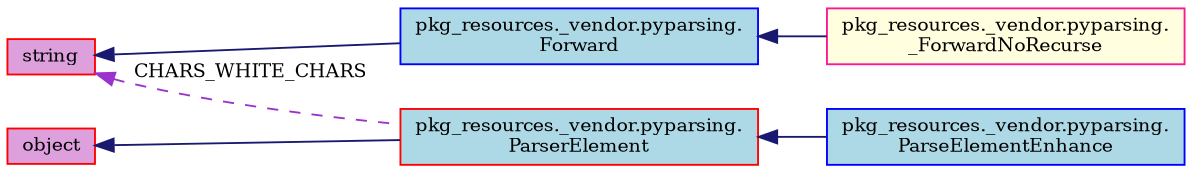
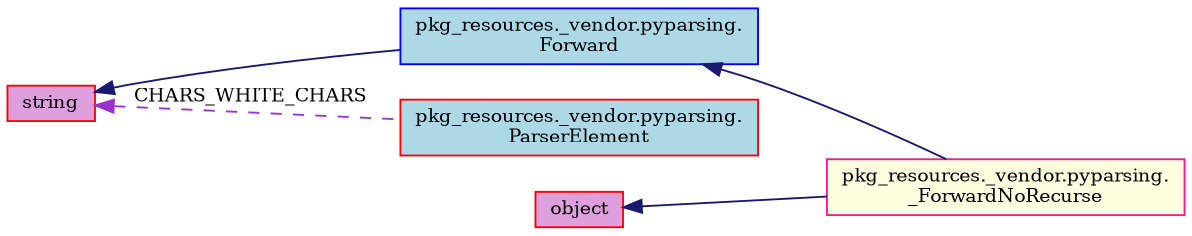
node "pkg_resources._vendor.pyparsing. ParseElementEnhance": removed
edge "pkg_resources._vendor.pyparsing. ParserElement" -> "object": now "pkg_resources._vendor.pyparsing. _ForwardNoRecurse" -> "object"
